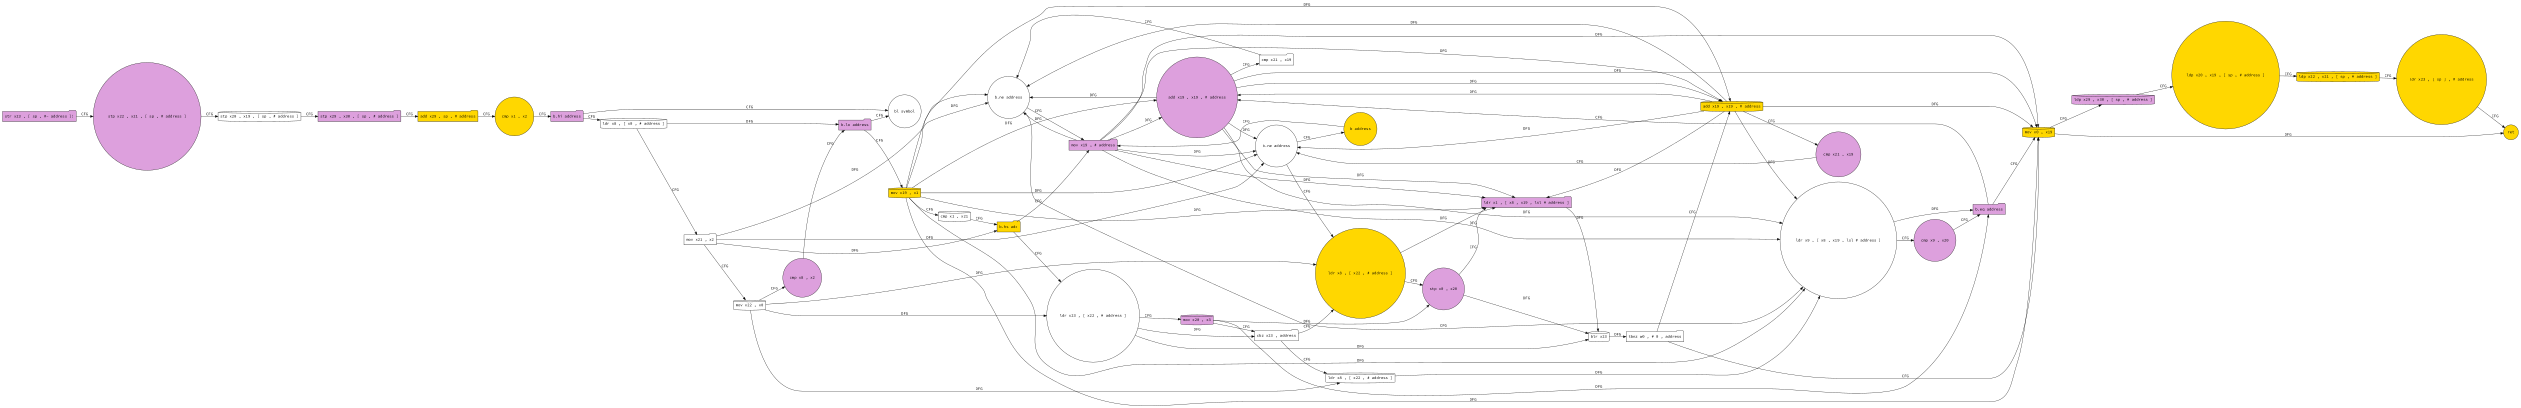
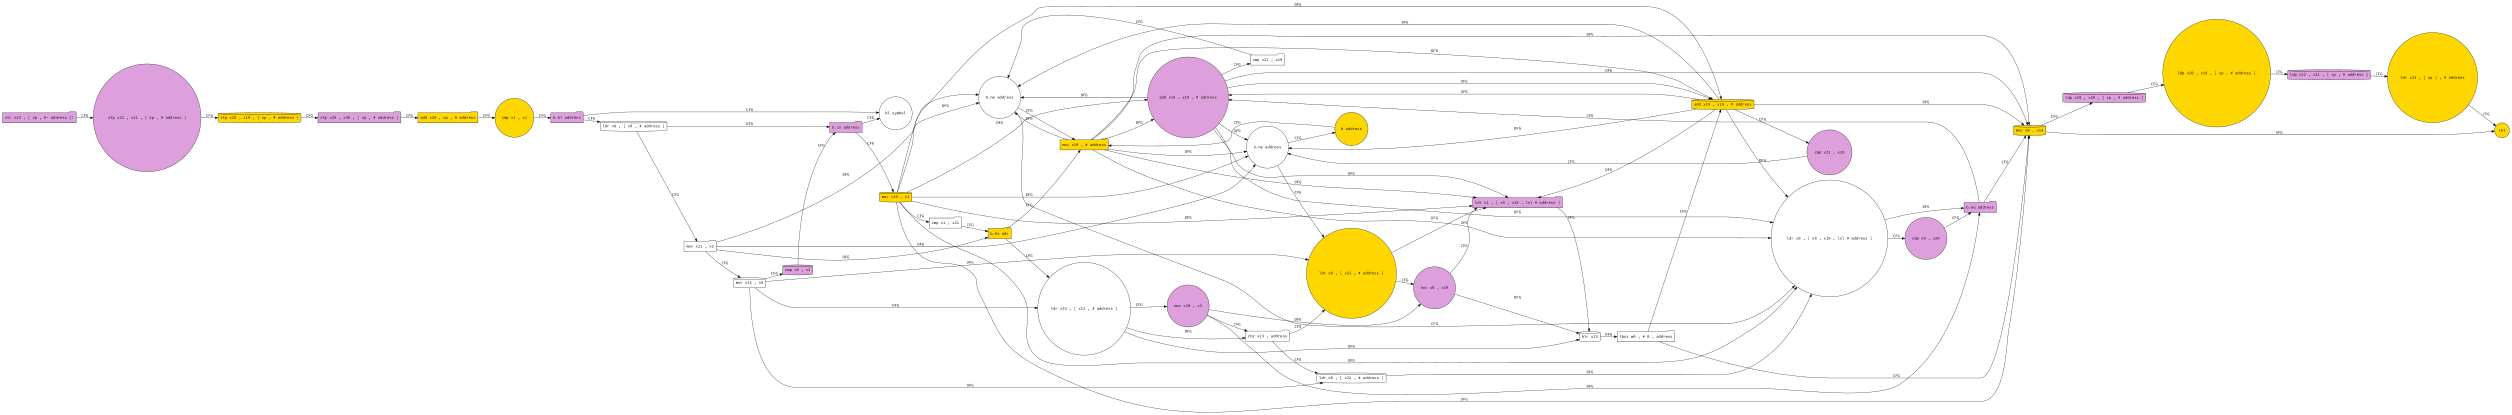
node "ldp x22 , x21 , [ sp , # address ]": fillcolor gold -> plum
node "stp x20 , x19 , [ sp , # address ]": fillcolor white -> gold
node "mov x19 , # address": fillcolor plum -> gold
node "cmp x1 , x21": shape cylinder -> folder
node "cmp x8 , x2": shape circle -> cylinder
node "stp x0 , x20": label "stp x0 , x20" -> "mov x0 , x20"
node "mov x20 , x3": shape cylinder -> circle
